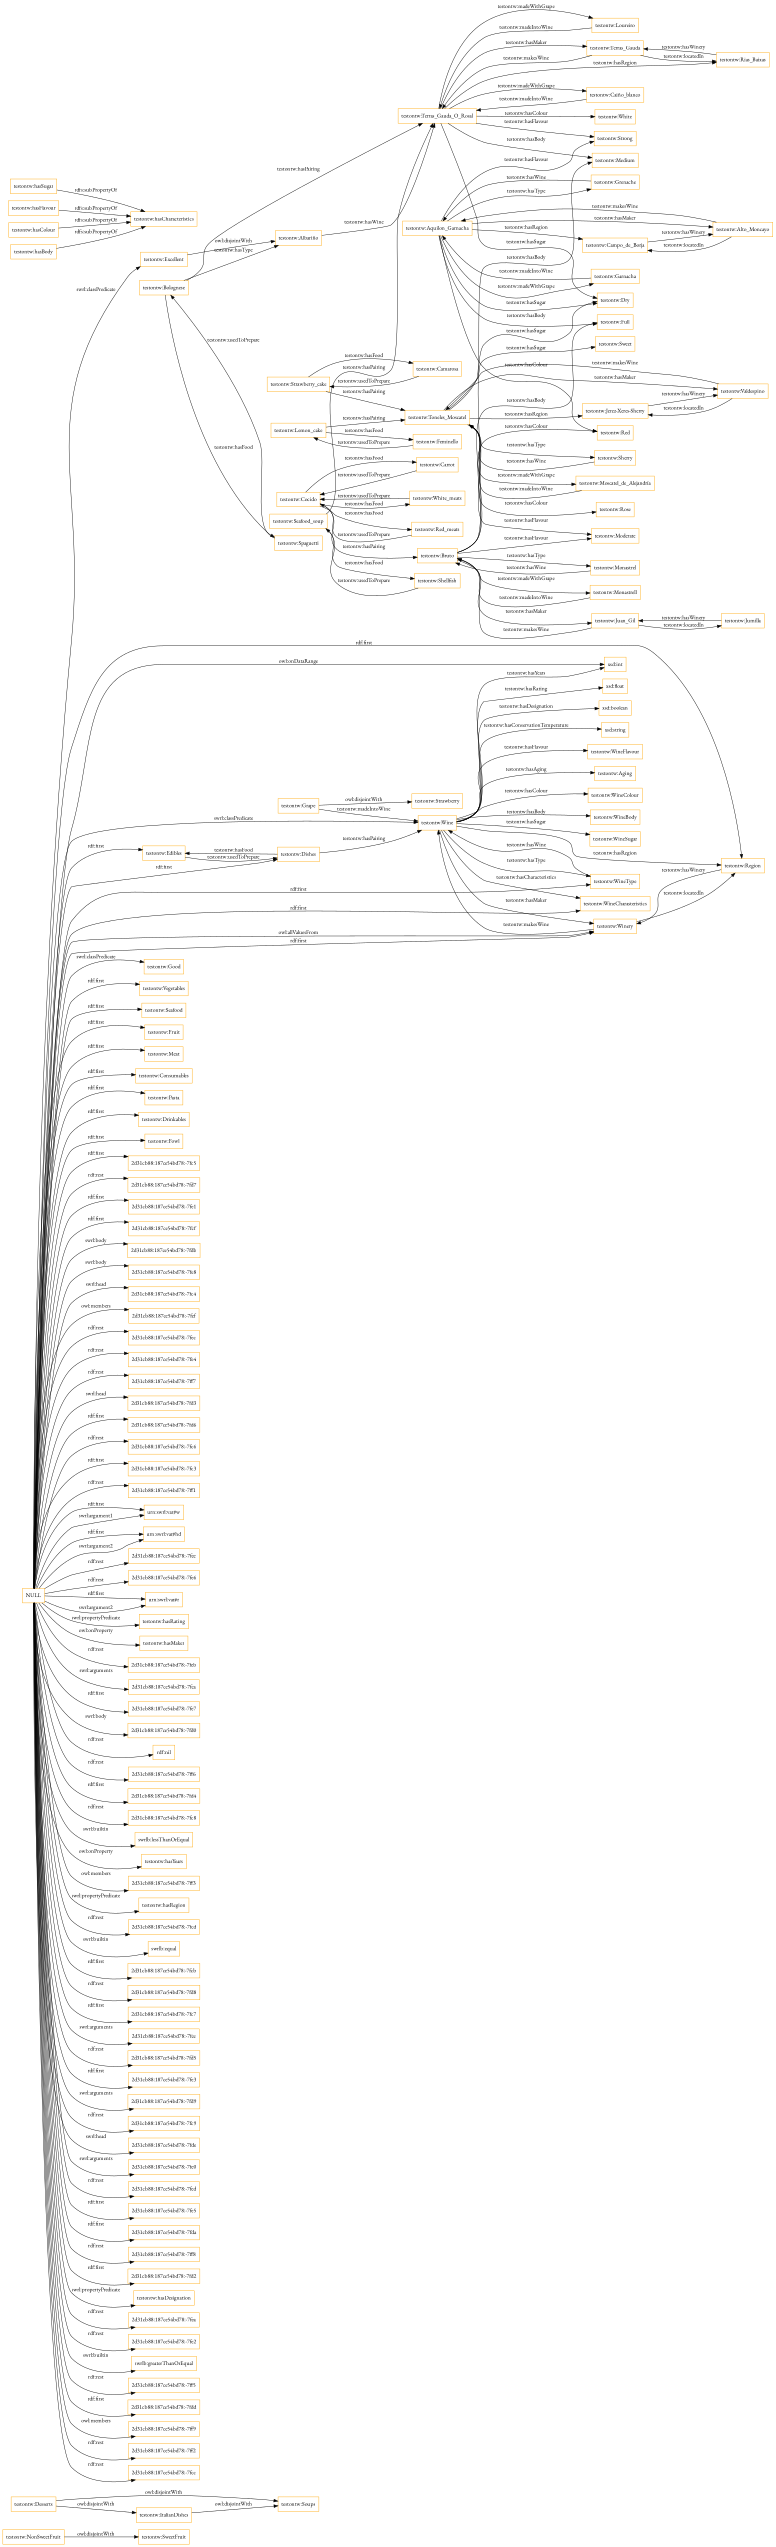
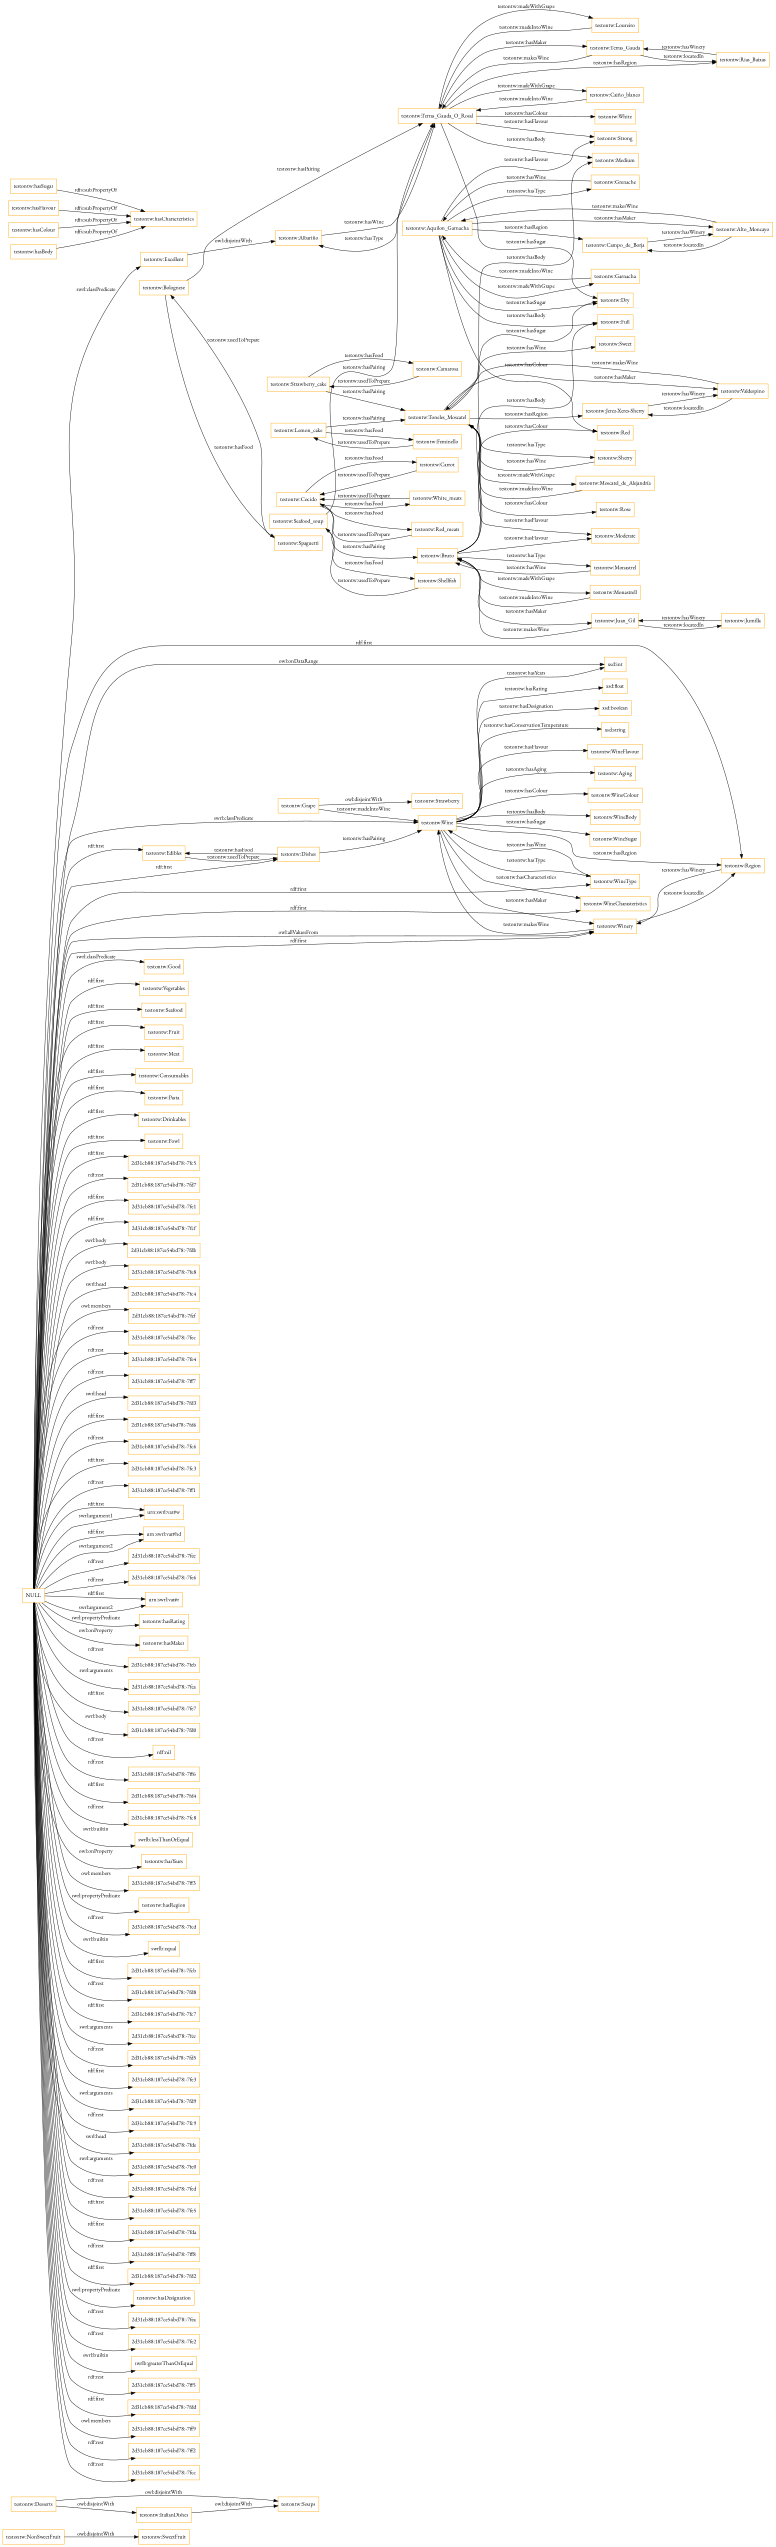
edge "testontw:Bolognese" -> "testontw:Albariño": now "testontw:Terras_Gauda_O_Rosal" -> "testontw:Albariño"
edge "testontw:Toneles_Moscatel" -> "testontw:Sweet": label "testontw:hasSugar" -> "testontw:hasWine"
